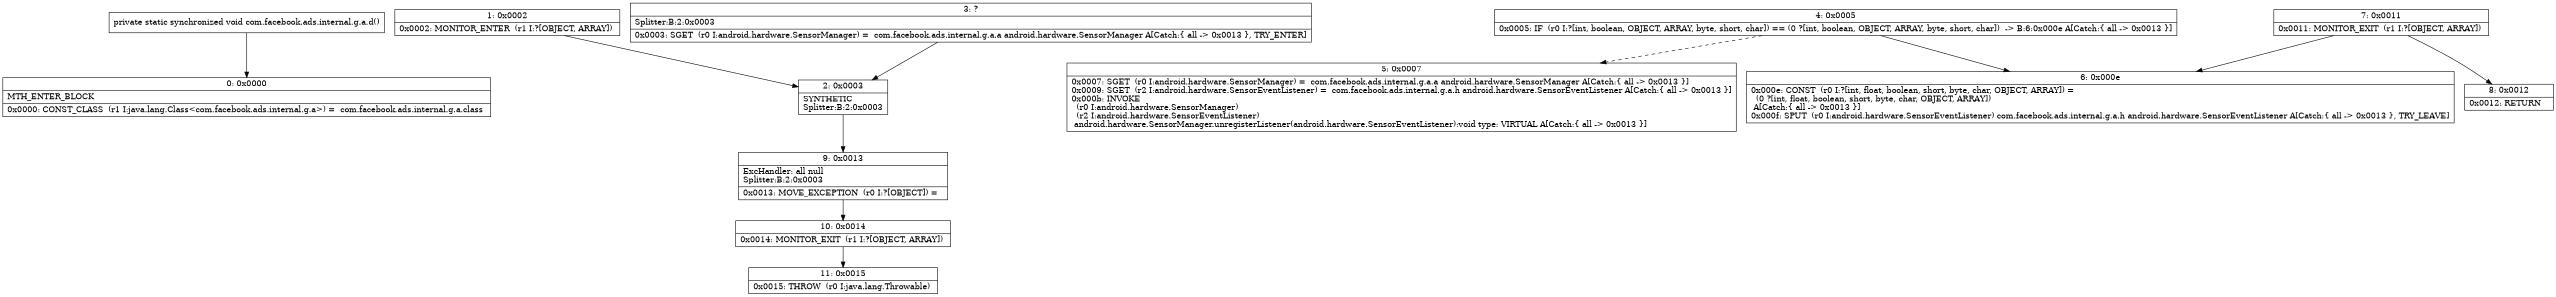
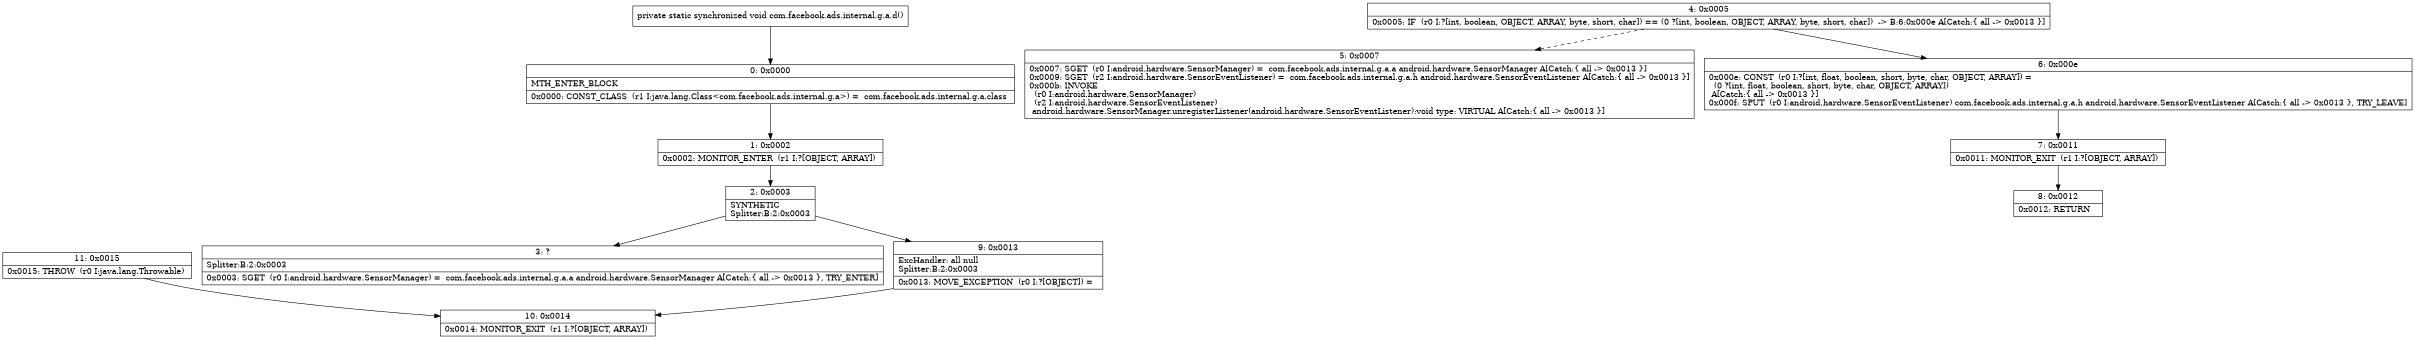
edge "7: 0x0011" -> "6: 0x000e": reversed
edge "3: ?" -> "2: 0x0003": reversed
edge "0: 0x0000" -> "1: 0x0002": added
edge "10: 0x0014" -> "11: 0x0015": reversed
